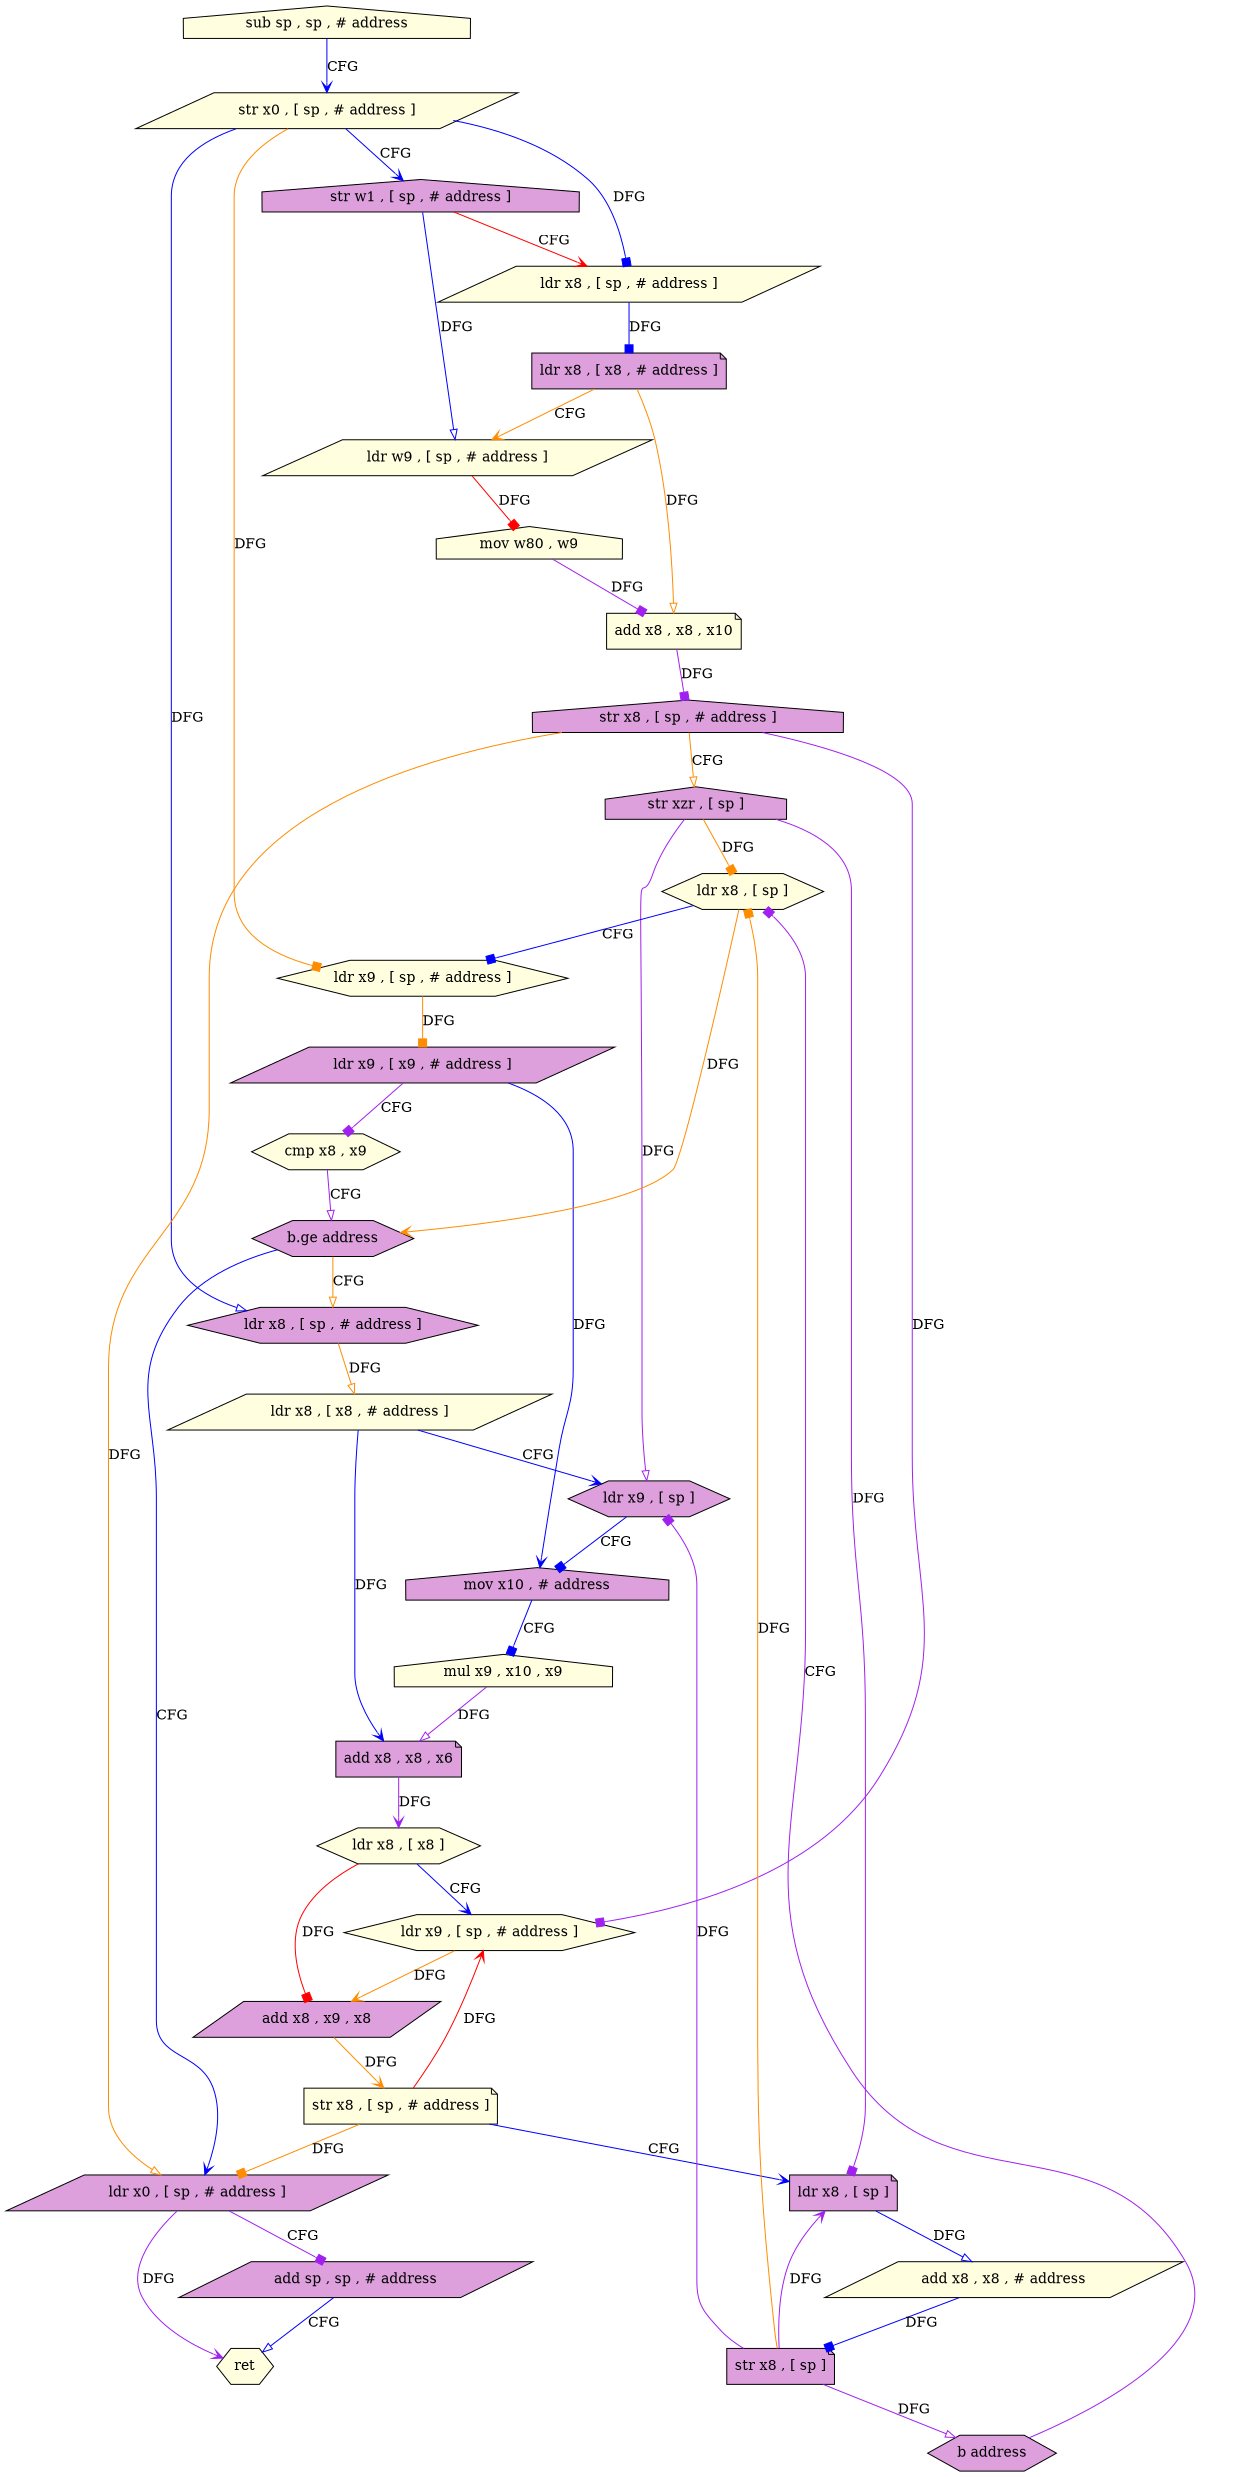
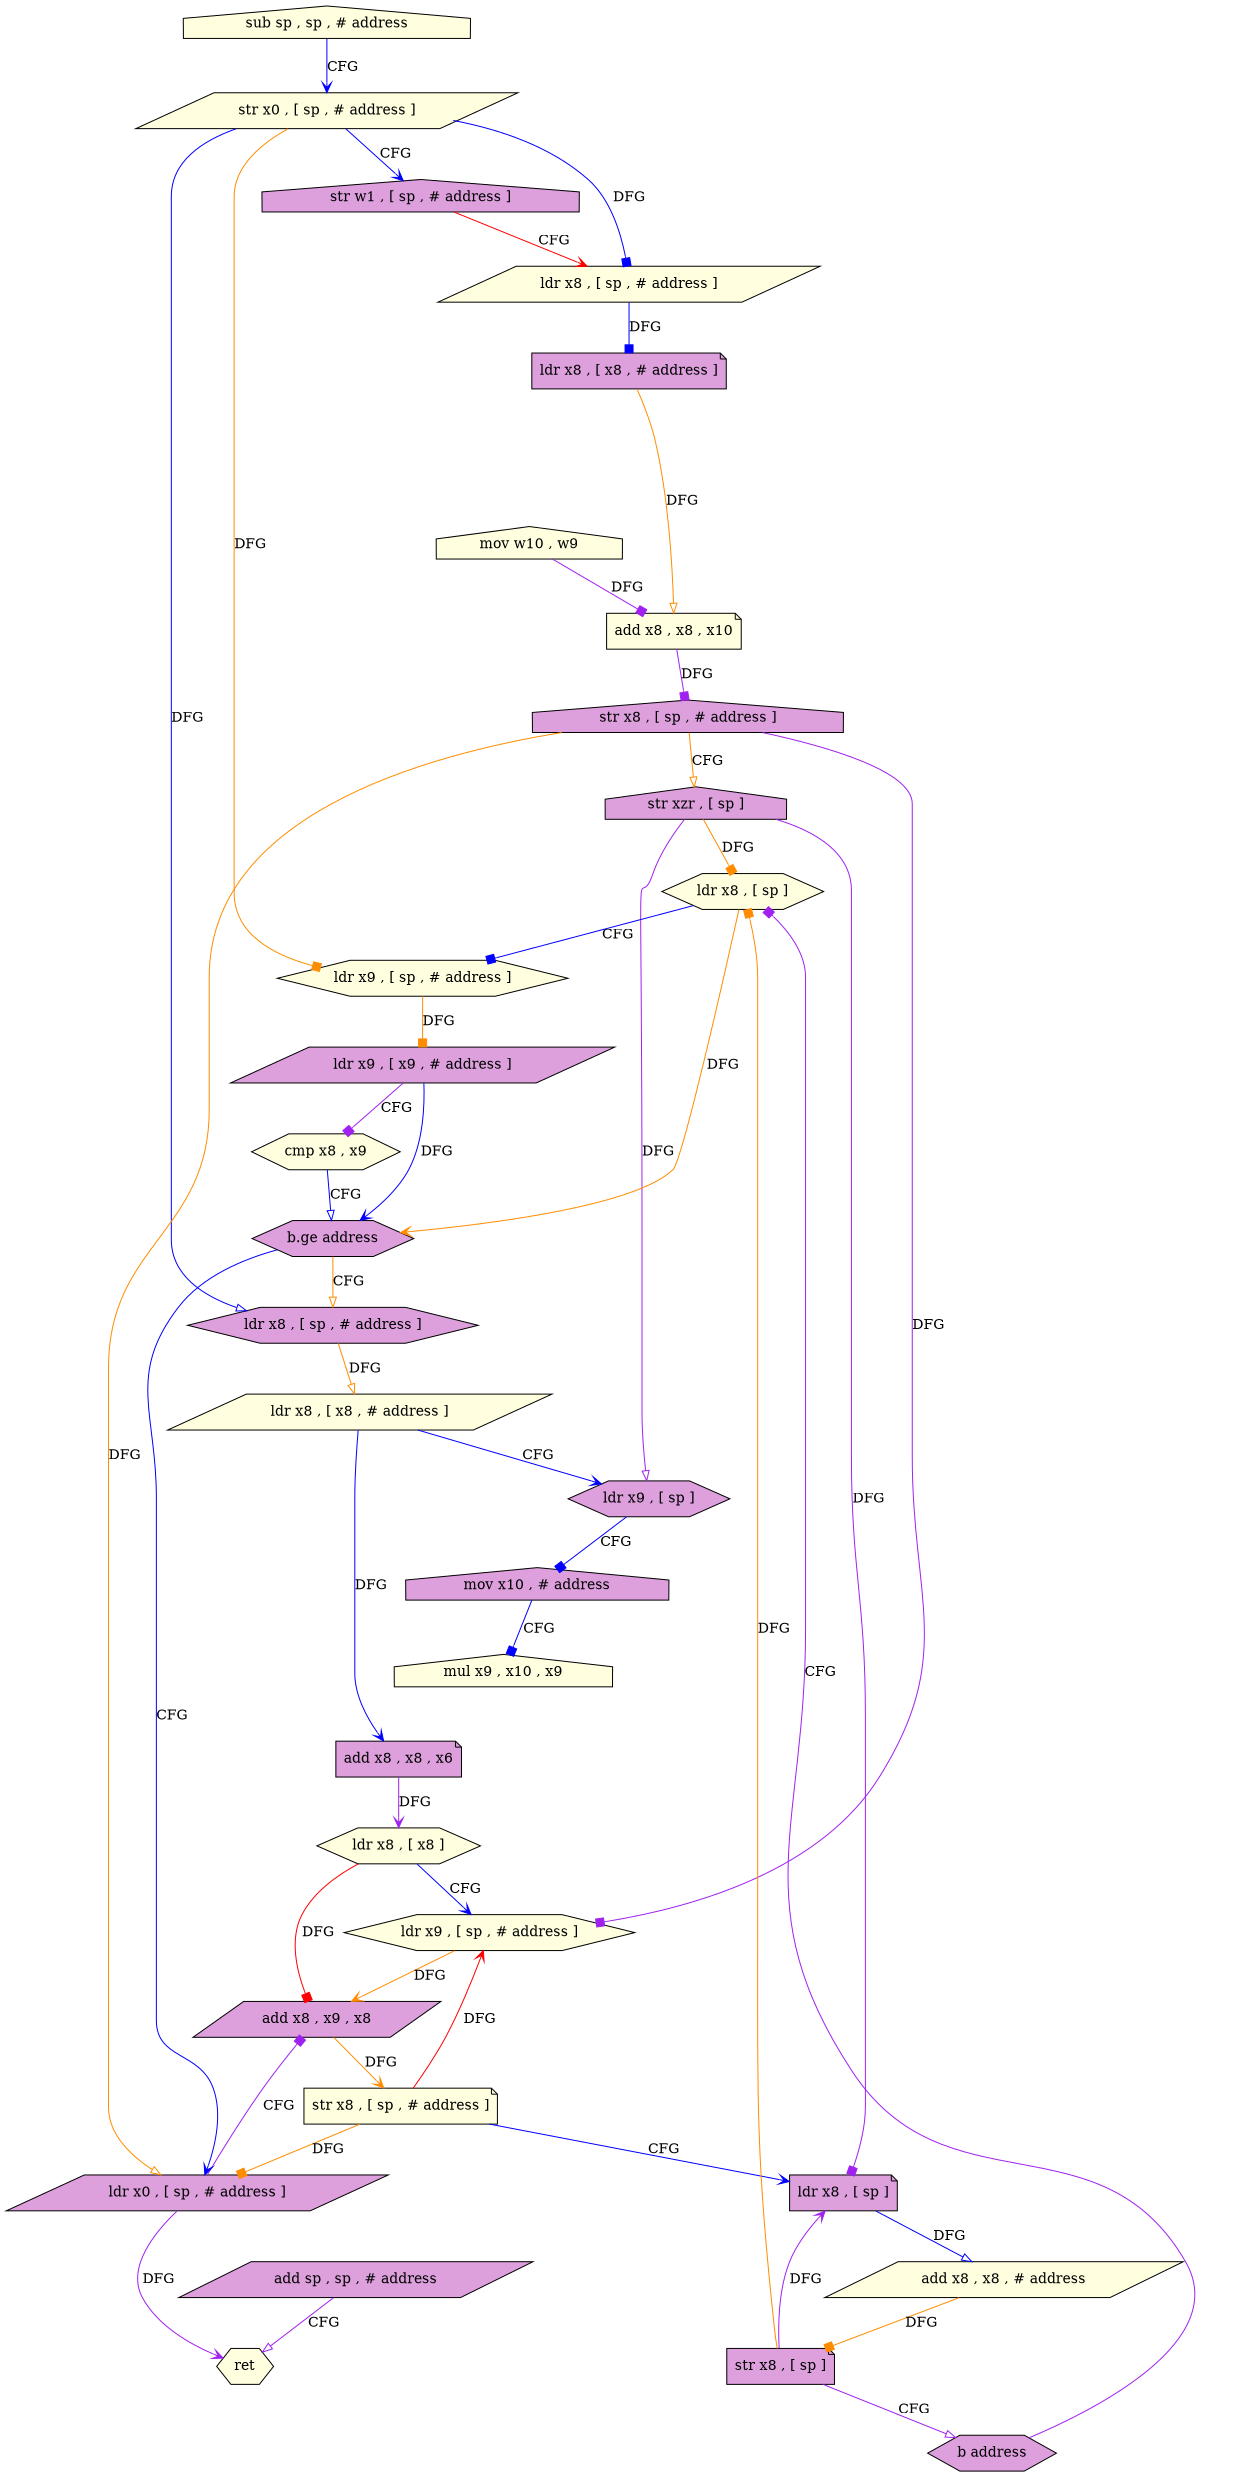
node "ldr w9 , [ sp , # address ]": removed
node "mov w80 , w9": label "mov w80 , w9" -> "mov w10 , w9"
edge "cmp x8 , x9" -> "b.ge address": color purple -> blue
edge "ldr x9 , [ x9 , # address ]" -> "mov x10 , # address": now "ldr x9 , [ x9 , # address ]" -> "b.ge address"
edge "mul x9 , x10 , x9" -> "add x8 , x8 , x6": removed, label "DFG"
edge "str x8 , [ sp ]" -> "ldr x9 , [ sp ]": removed, label "DFG"
edge "ldr x0 , [ sp , # address ]" -> "add sp , sp , # address": now "ldr x0 , [ sp , # address ]" -> "add x8 , x9 , x8"
edge "add x8 , x8 , # address" -> "str x8 , [ sp ]": color blue -> darkorange
edge "add sp , sp , # address" -> "ret": color blue -> purple
edge "str x8 , [ sp ]" -> "b address": label "DFG" -> "CFG"
